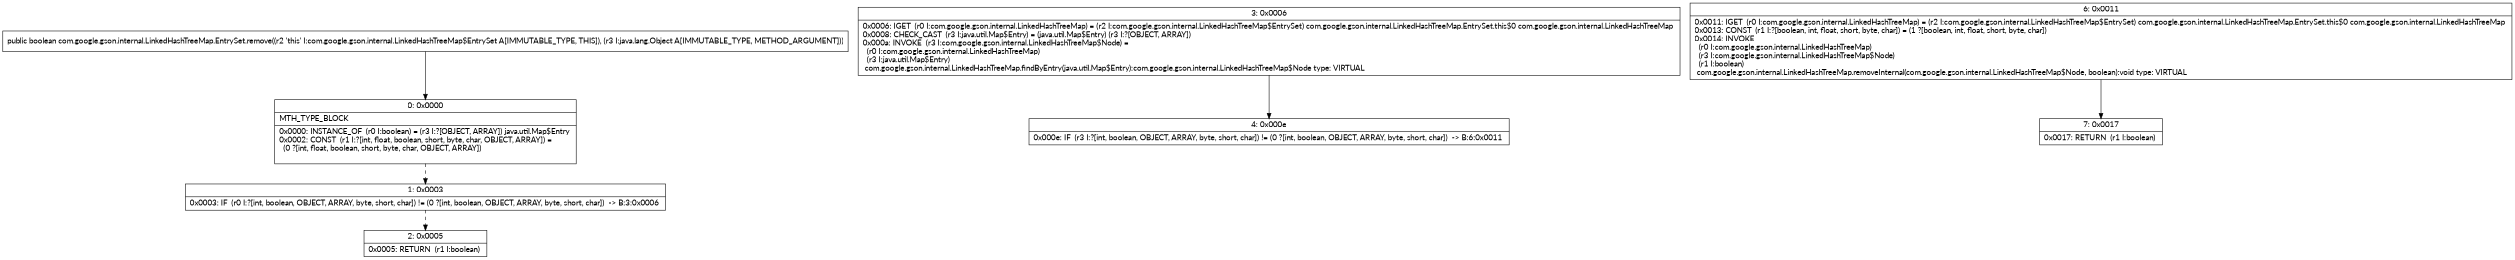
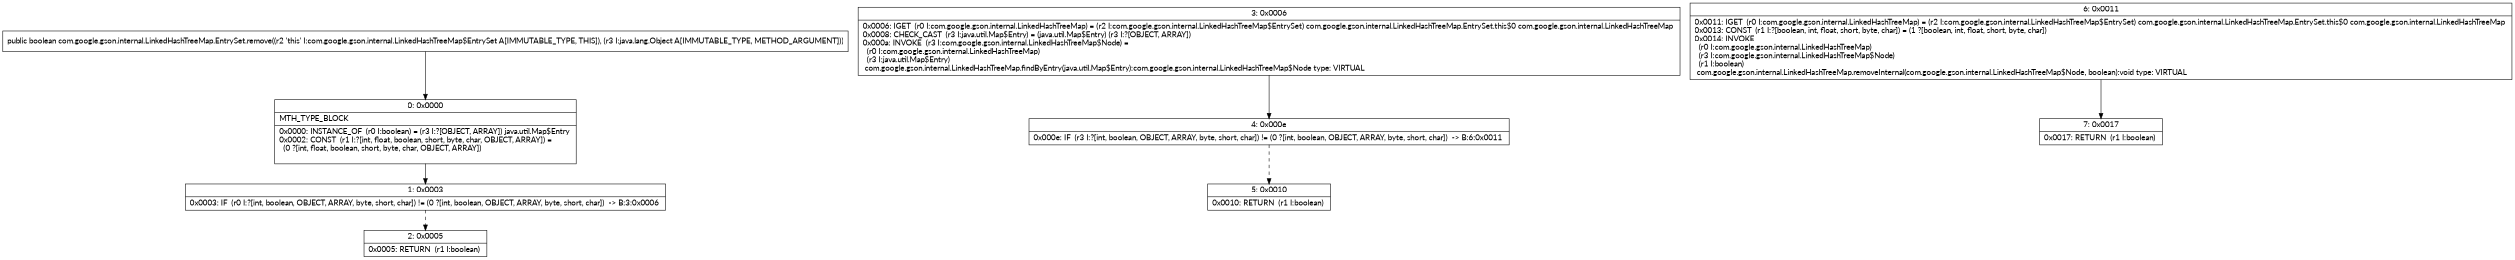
edge "0: 0x0000" -> "1: 0x0003": style dashed -> solid
node "5: 0x0010": added
